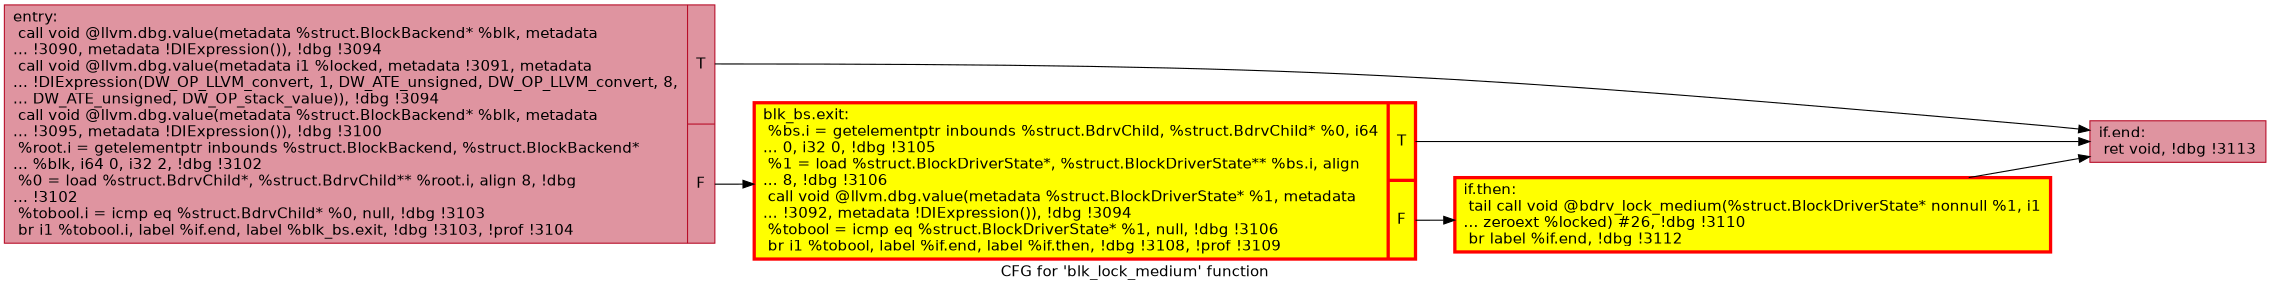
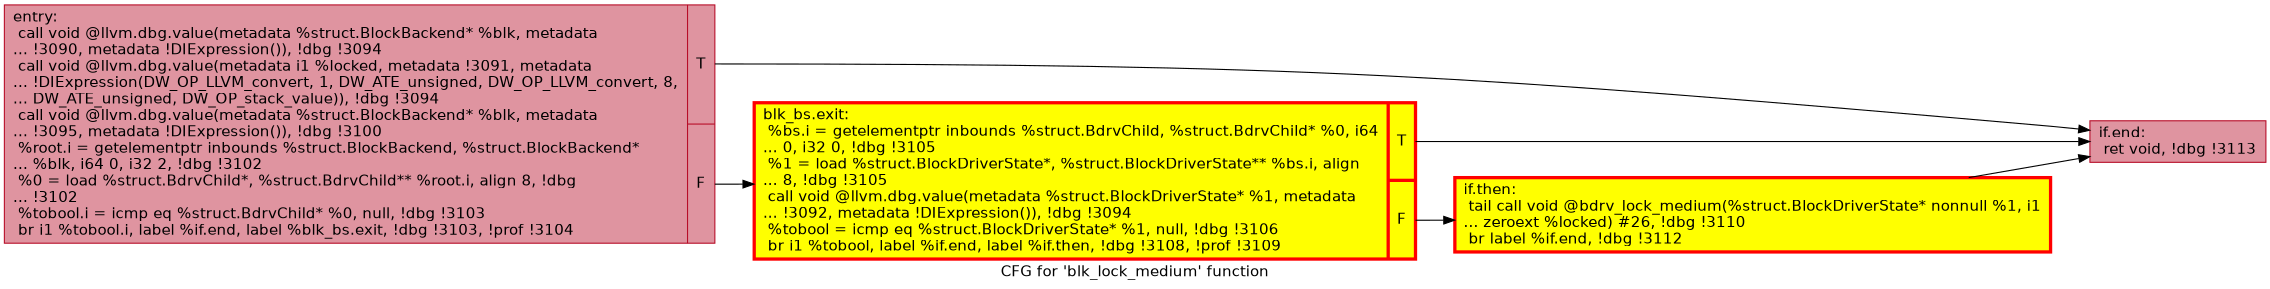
node "blk_bs.exit:": text "... 8, !dbg !3106" -> "... 8, !dbg !3105"
